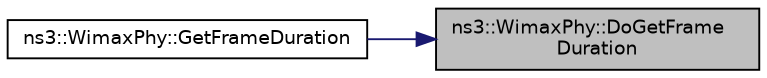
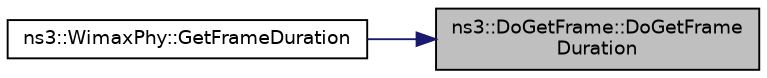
node "ns3::WimaxPhy::DoGetFrame Duration": label "ns3::WimaxPhy::DoGetFrame Duration" -> "ns3::DoGetFrame::DoGetFrame Duration"
